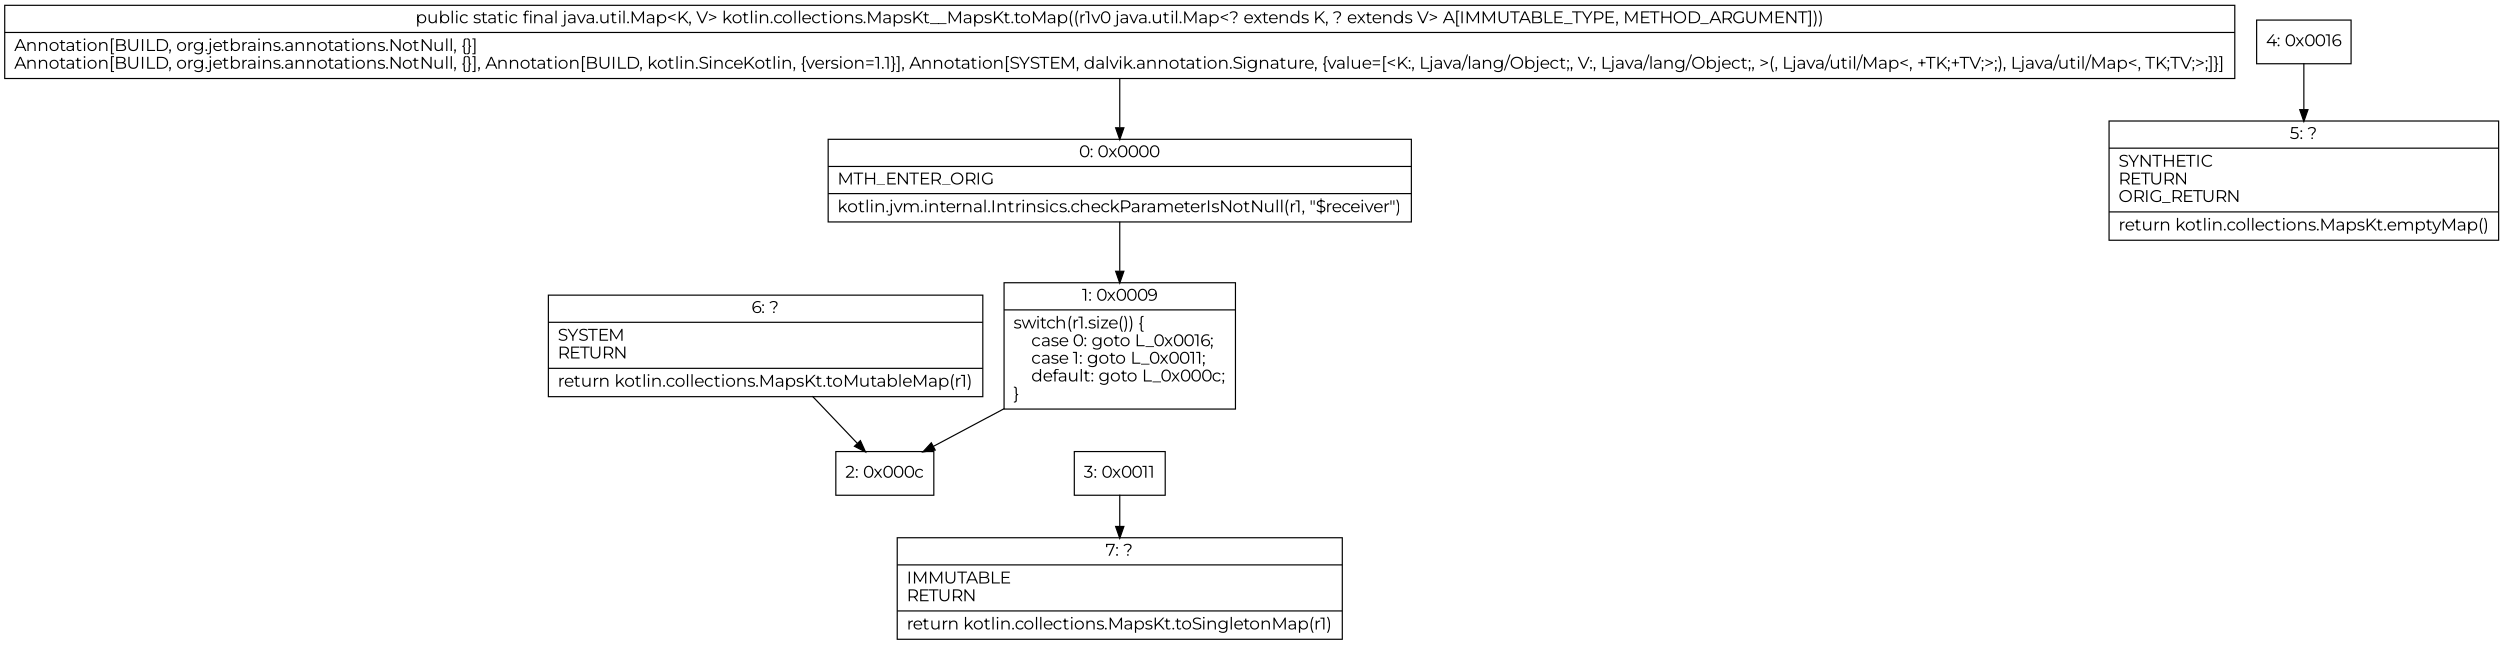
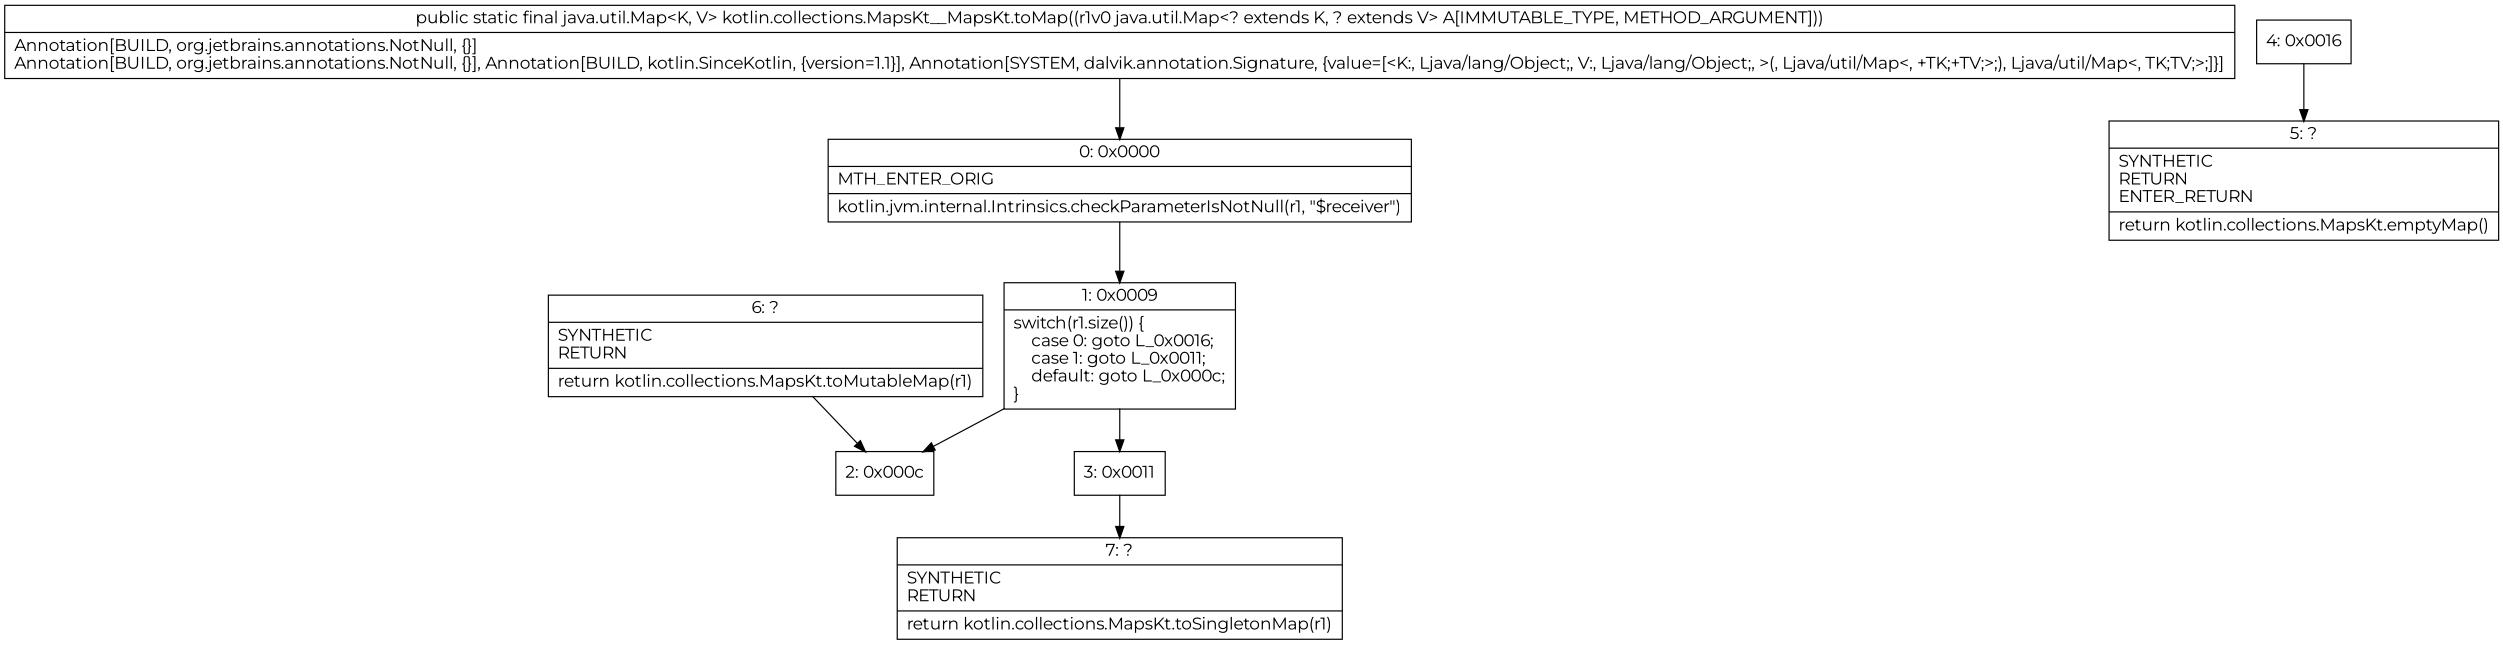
node "5: ?": text "ORIG_RETURN" -> "ENTER_RETURN"
node "6: ?": text "SYSTEM" -> "SYNTHETIC"
edge "1: 0x0009" -> "3: 0x0011": added
node "7: ?": text "IMMUTABLE" -> "SYNTHETIC"
